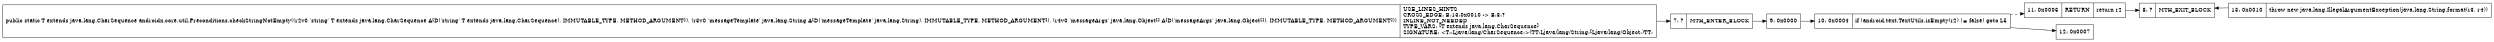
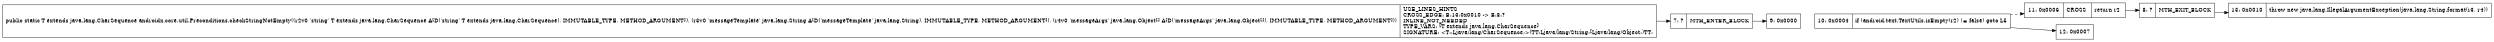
edge "13: 0x0010" -> "8: ?": reversed
node "11: 0x0006": text "RETURN" -> "CROSS"
edge "9: 0x0000" -> "10: 0x0004": removed
